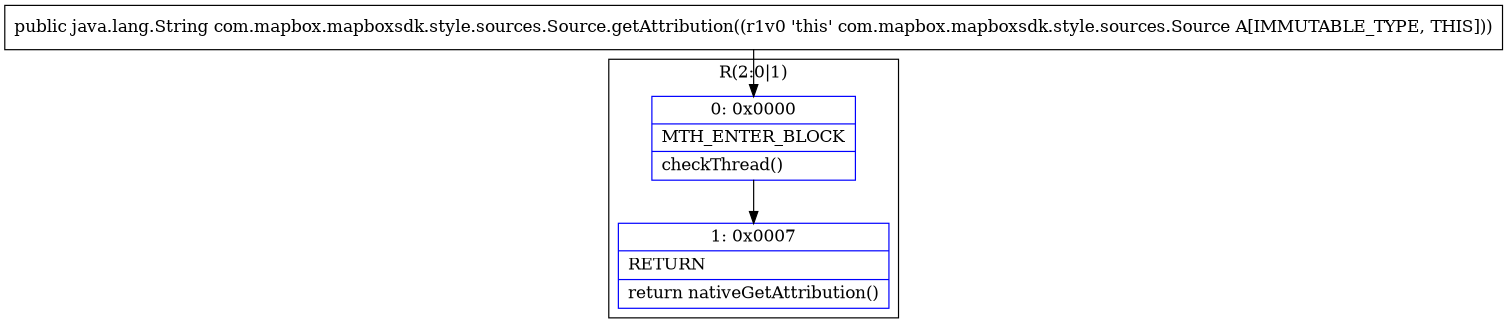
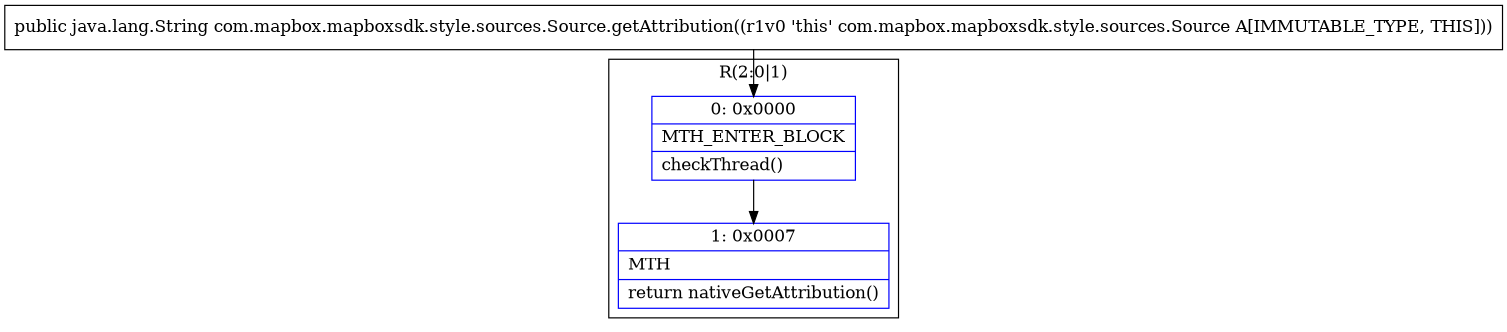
node "1: 0x0007": text "RETURN" -> "MTH"
